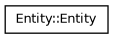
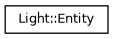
node "Entity::Entity": label "Entity::Entity" -> "Light::Entity"
